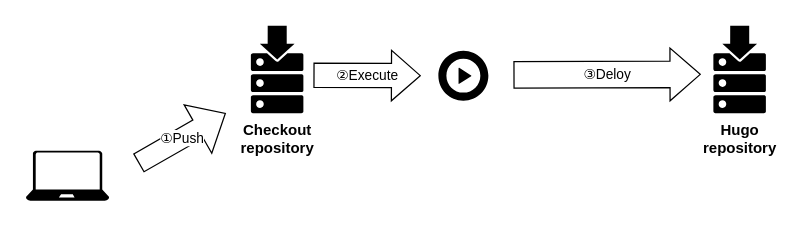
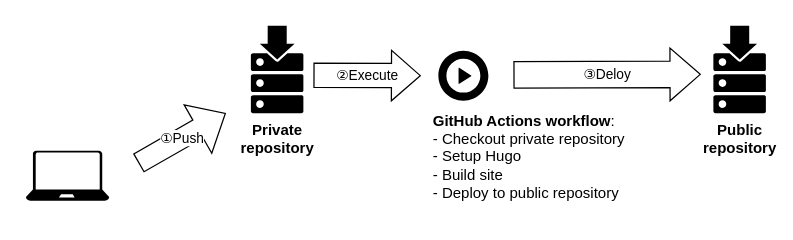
node "Checkout repository": label "Checkout repository" -> "Private repository"
node "Hugo repository": label "Hugo repository" -> "Public repository"
node "GitHub Actions workflow: - Checkout private repository - Setup Hugo - Build site - Deploy to public repository": added
